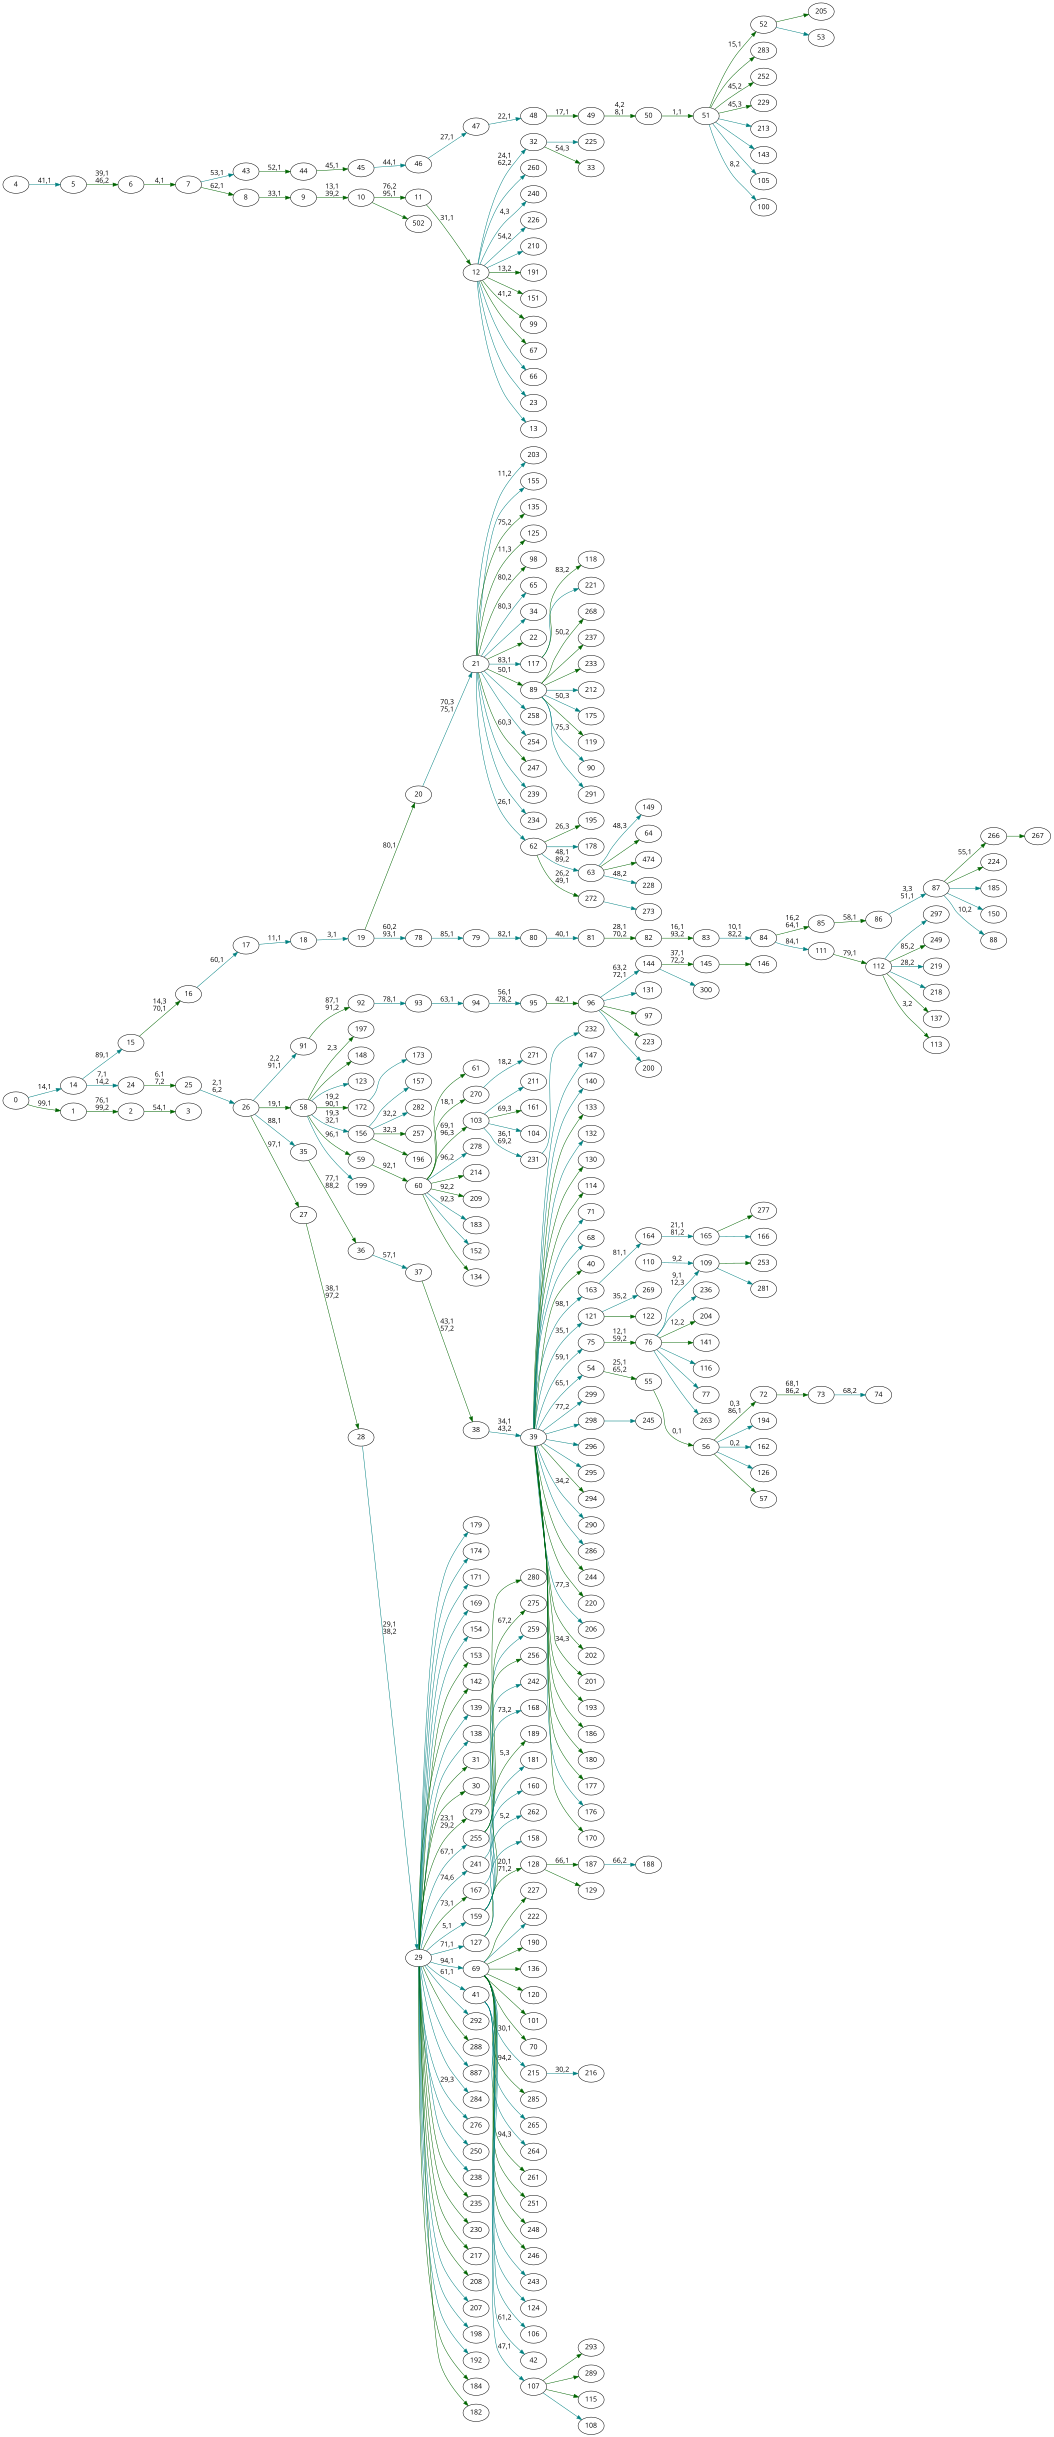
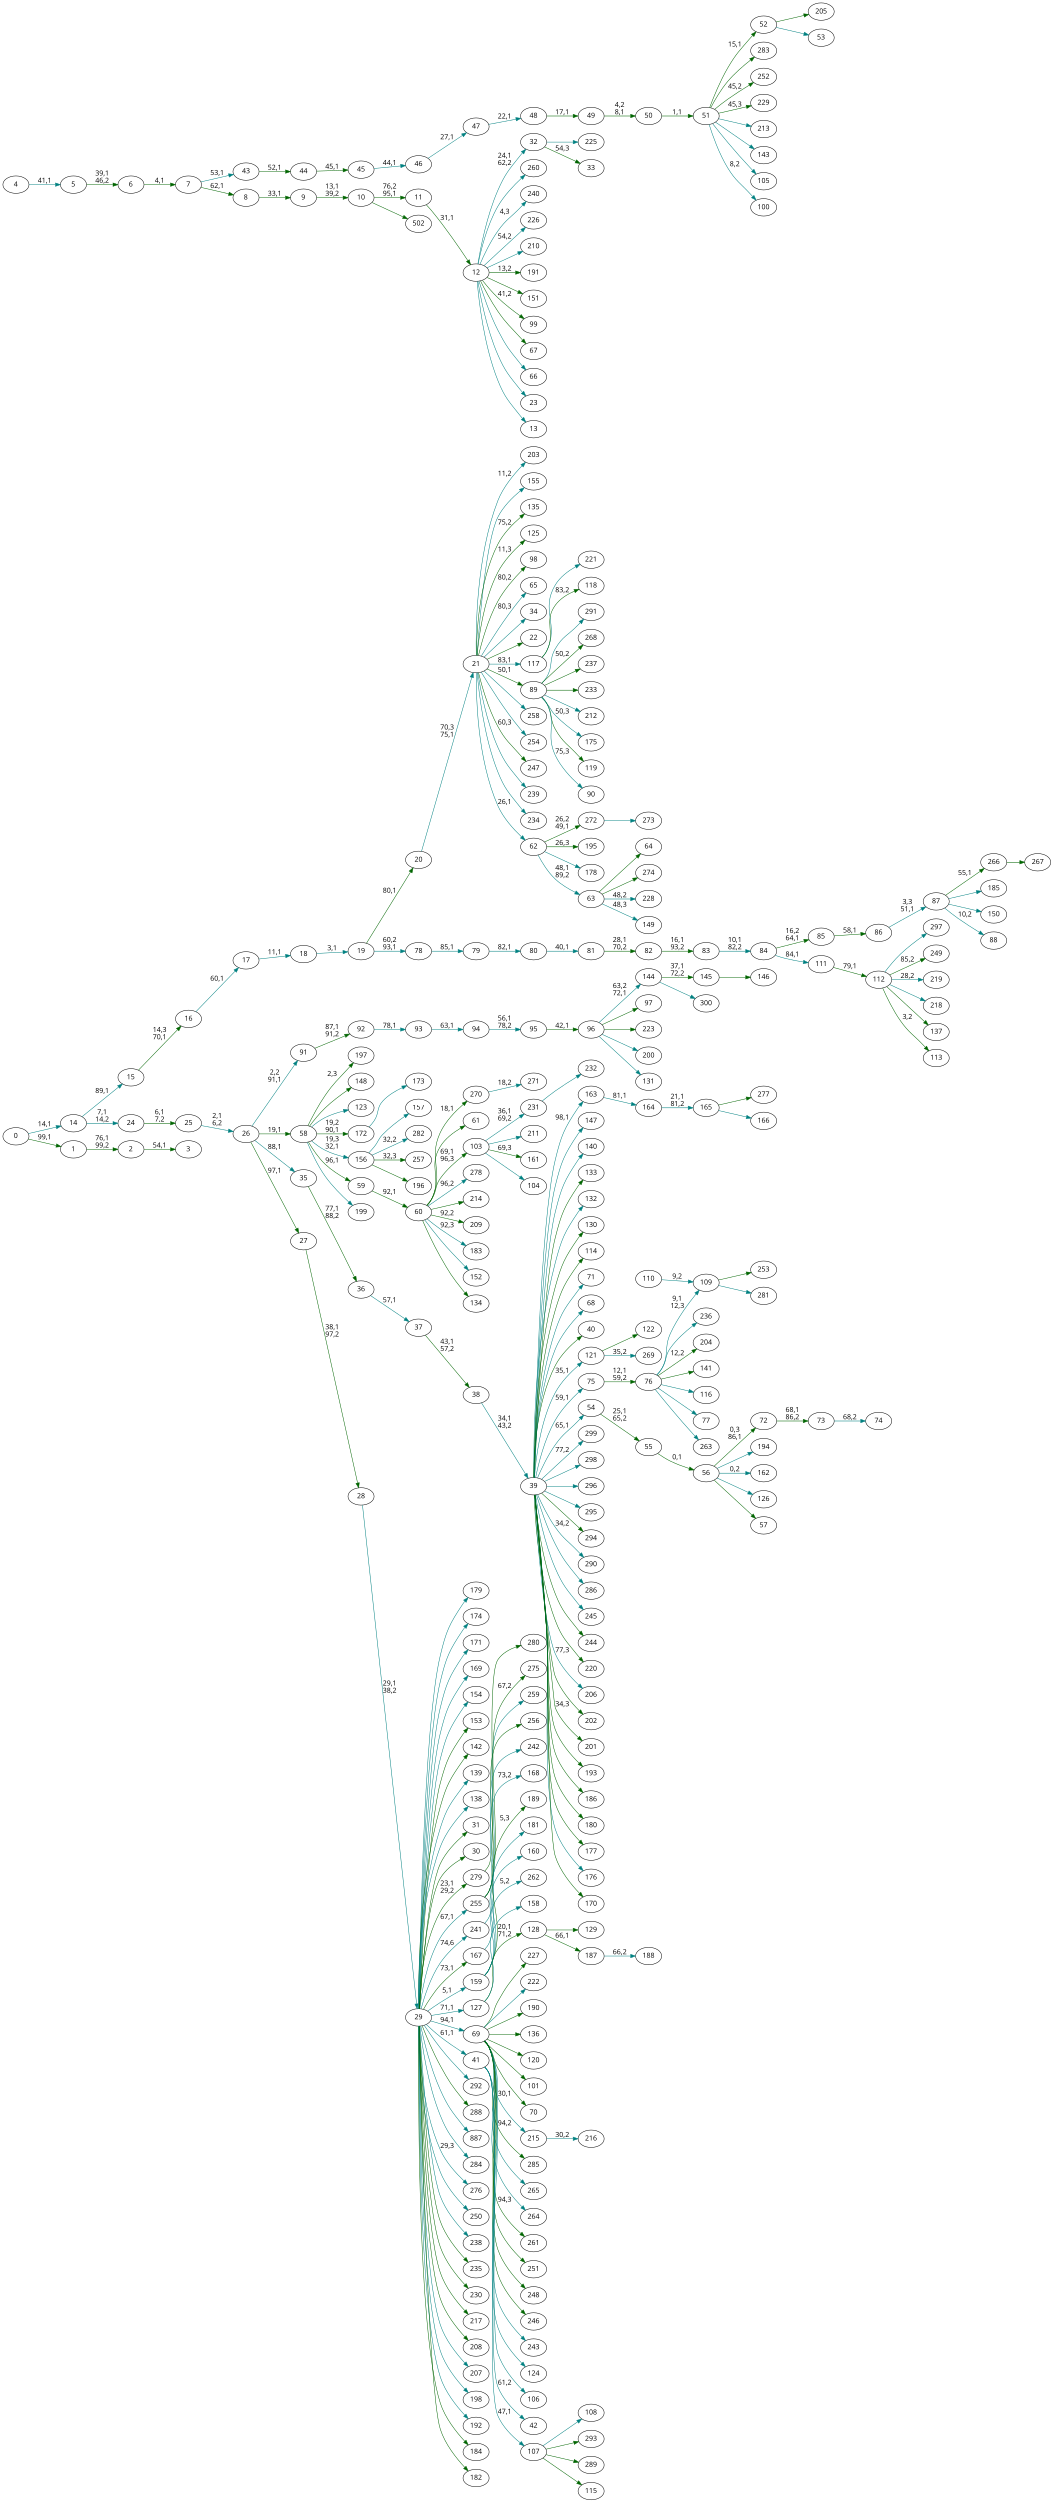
node "474": label "474" -> "274"
node "224": removed
edge "298" -> "245": now "39" -> "245"
